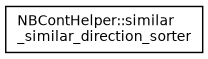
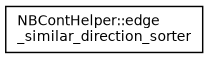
node "NBContHelper::similar _similar_direction_sorter": label "NBContHelper::similar _similar_direction_sorter" -> "NBContHelper::edge _similar_direction_sorter"
